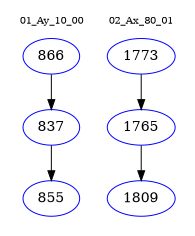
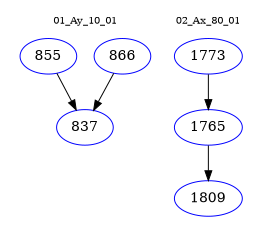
cluster "01_Ay_10_00": label "01_Ay_10_00" -> "01_Ay_10_01"
edge "837" -> "855": reversed
